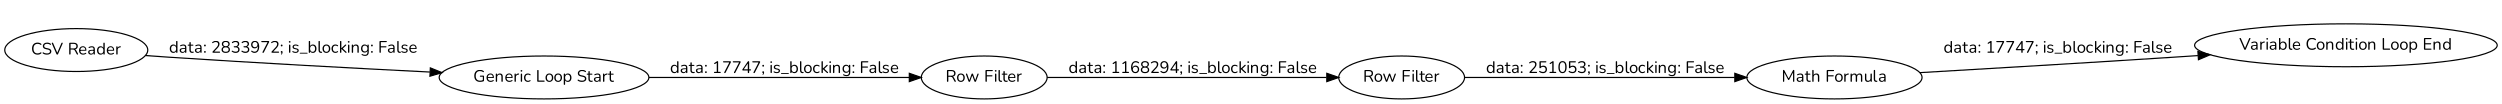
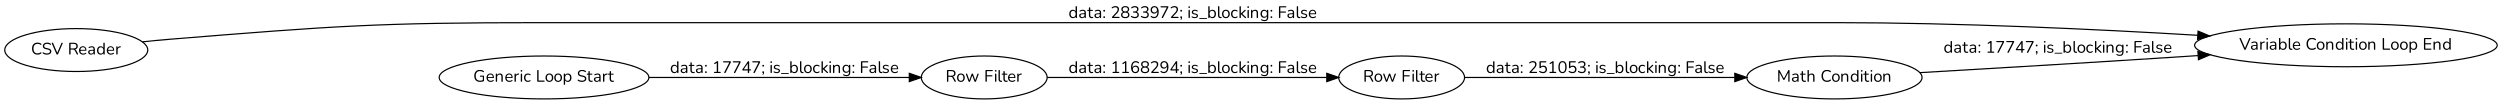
edge "CSV Reader" -> "Generic Loop Start": now "CSV Reader" -> "Variable Condition Loop End"
node "Math Formula": label "Math Formula" -> "Math Condition"
